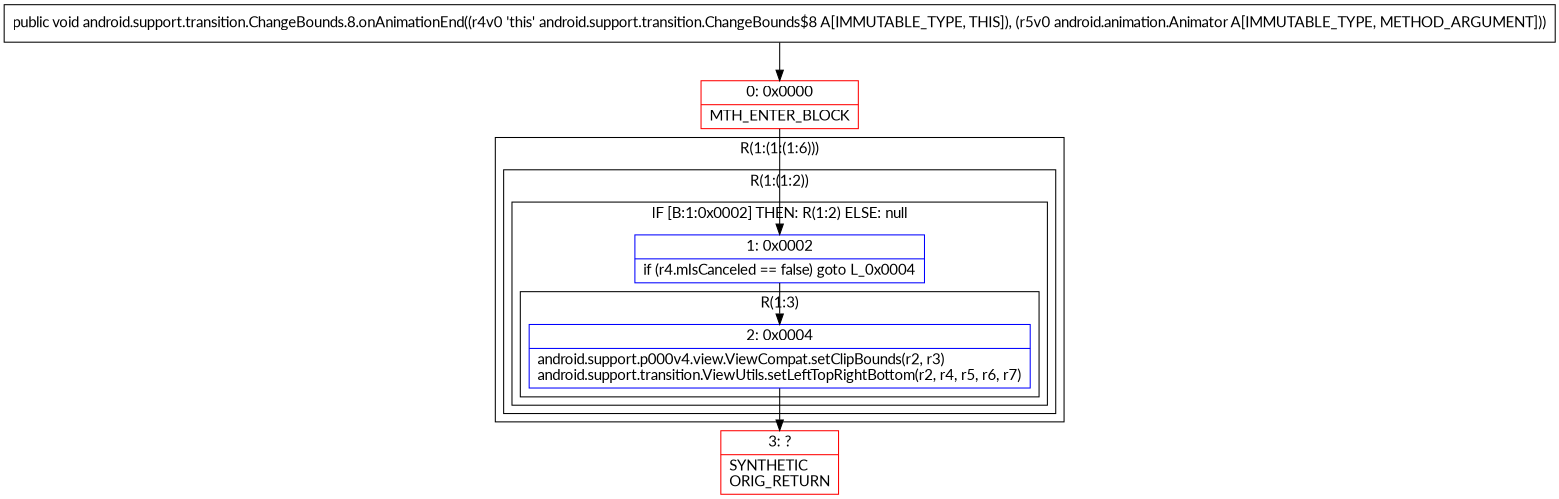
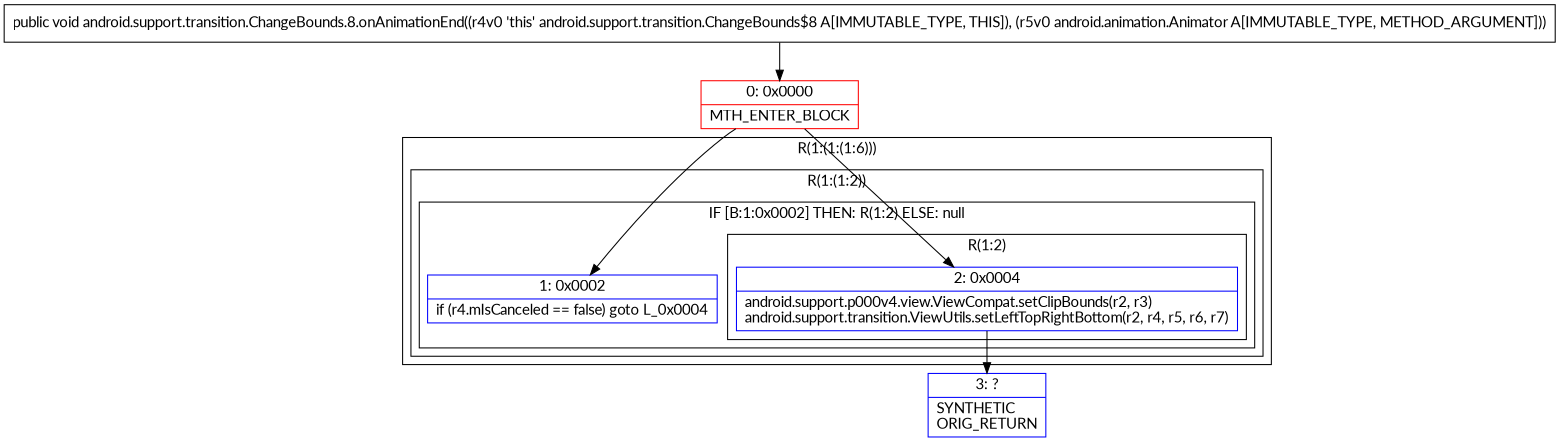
edge "1: 0x0002" -> "2: 0x0004": now "0: 0x0000" -> "2: 0x0004"
cluster "R(1:3)": label "R(1:3)" -> "R(1:2)"
node "3: ?": color red -> blue
